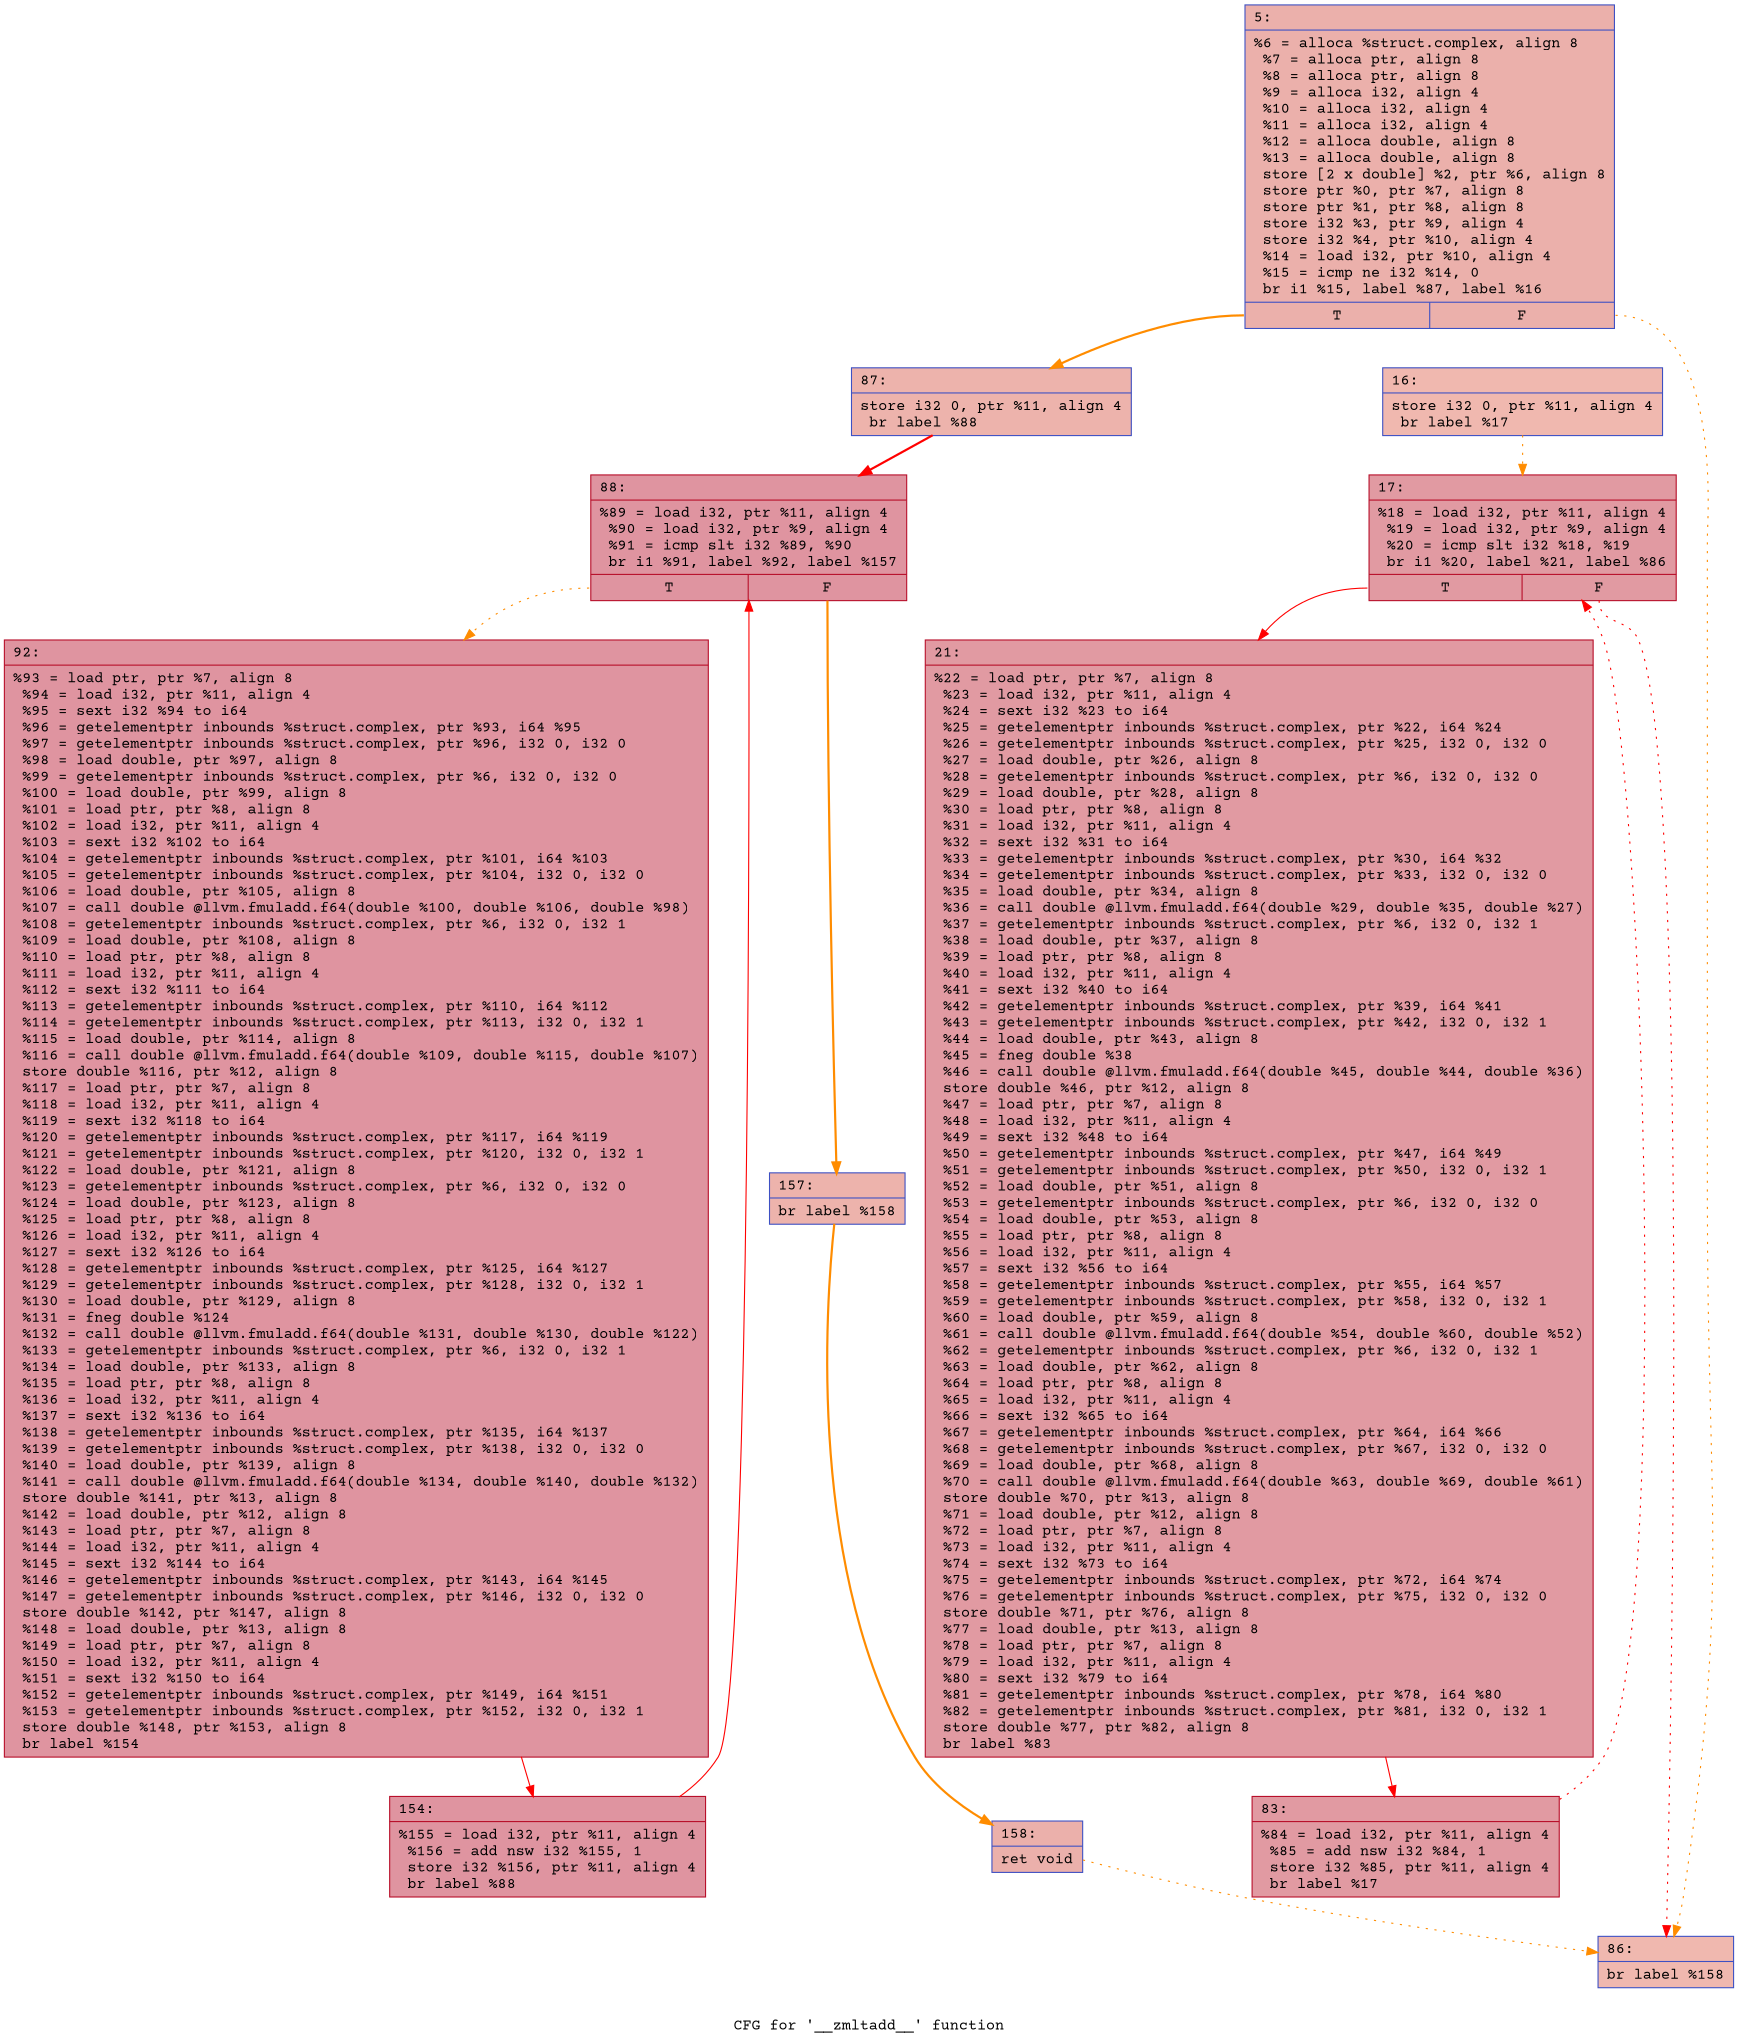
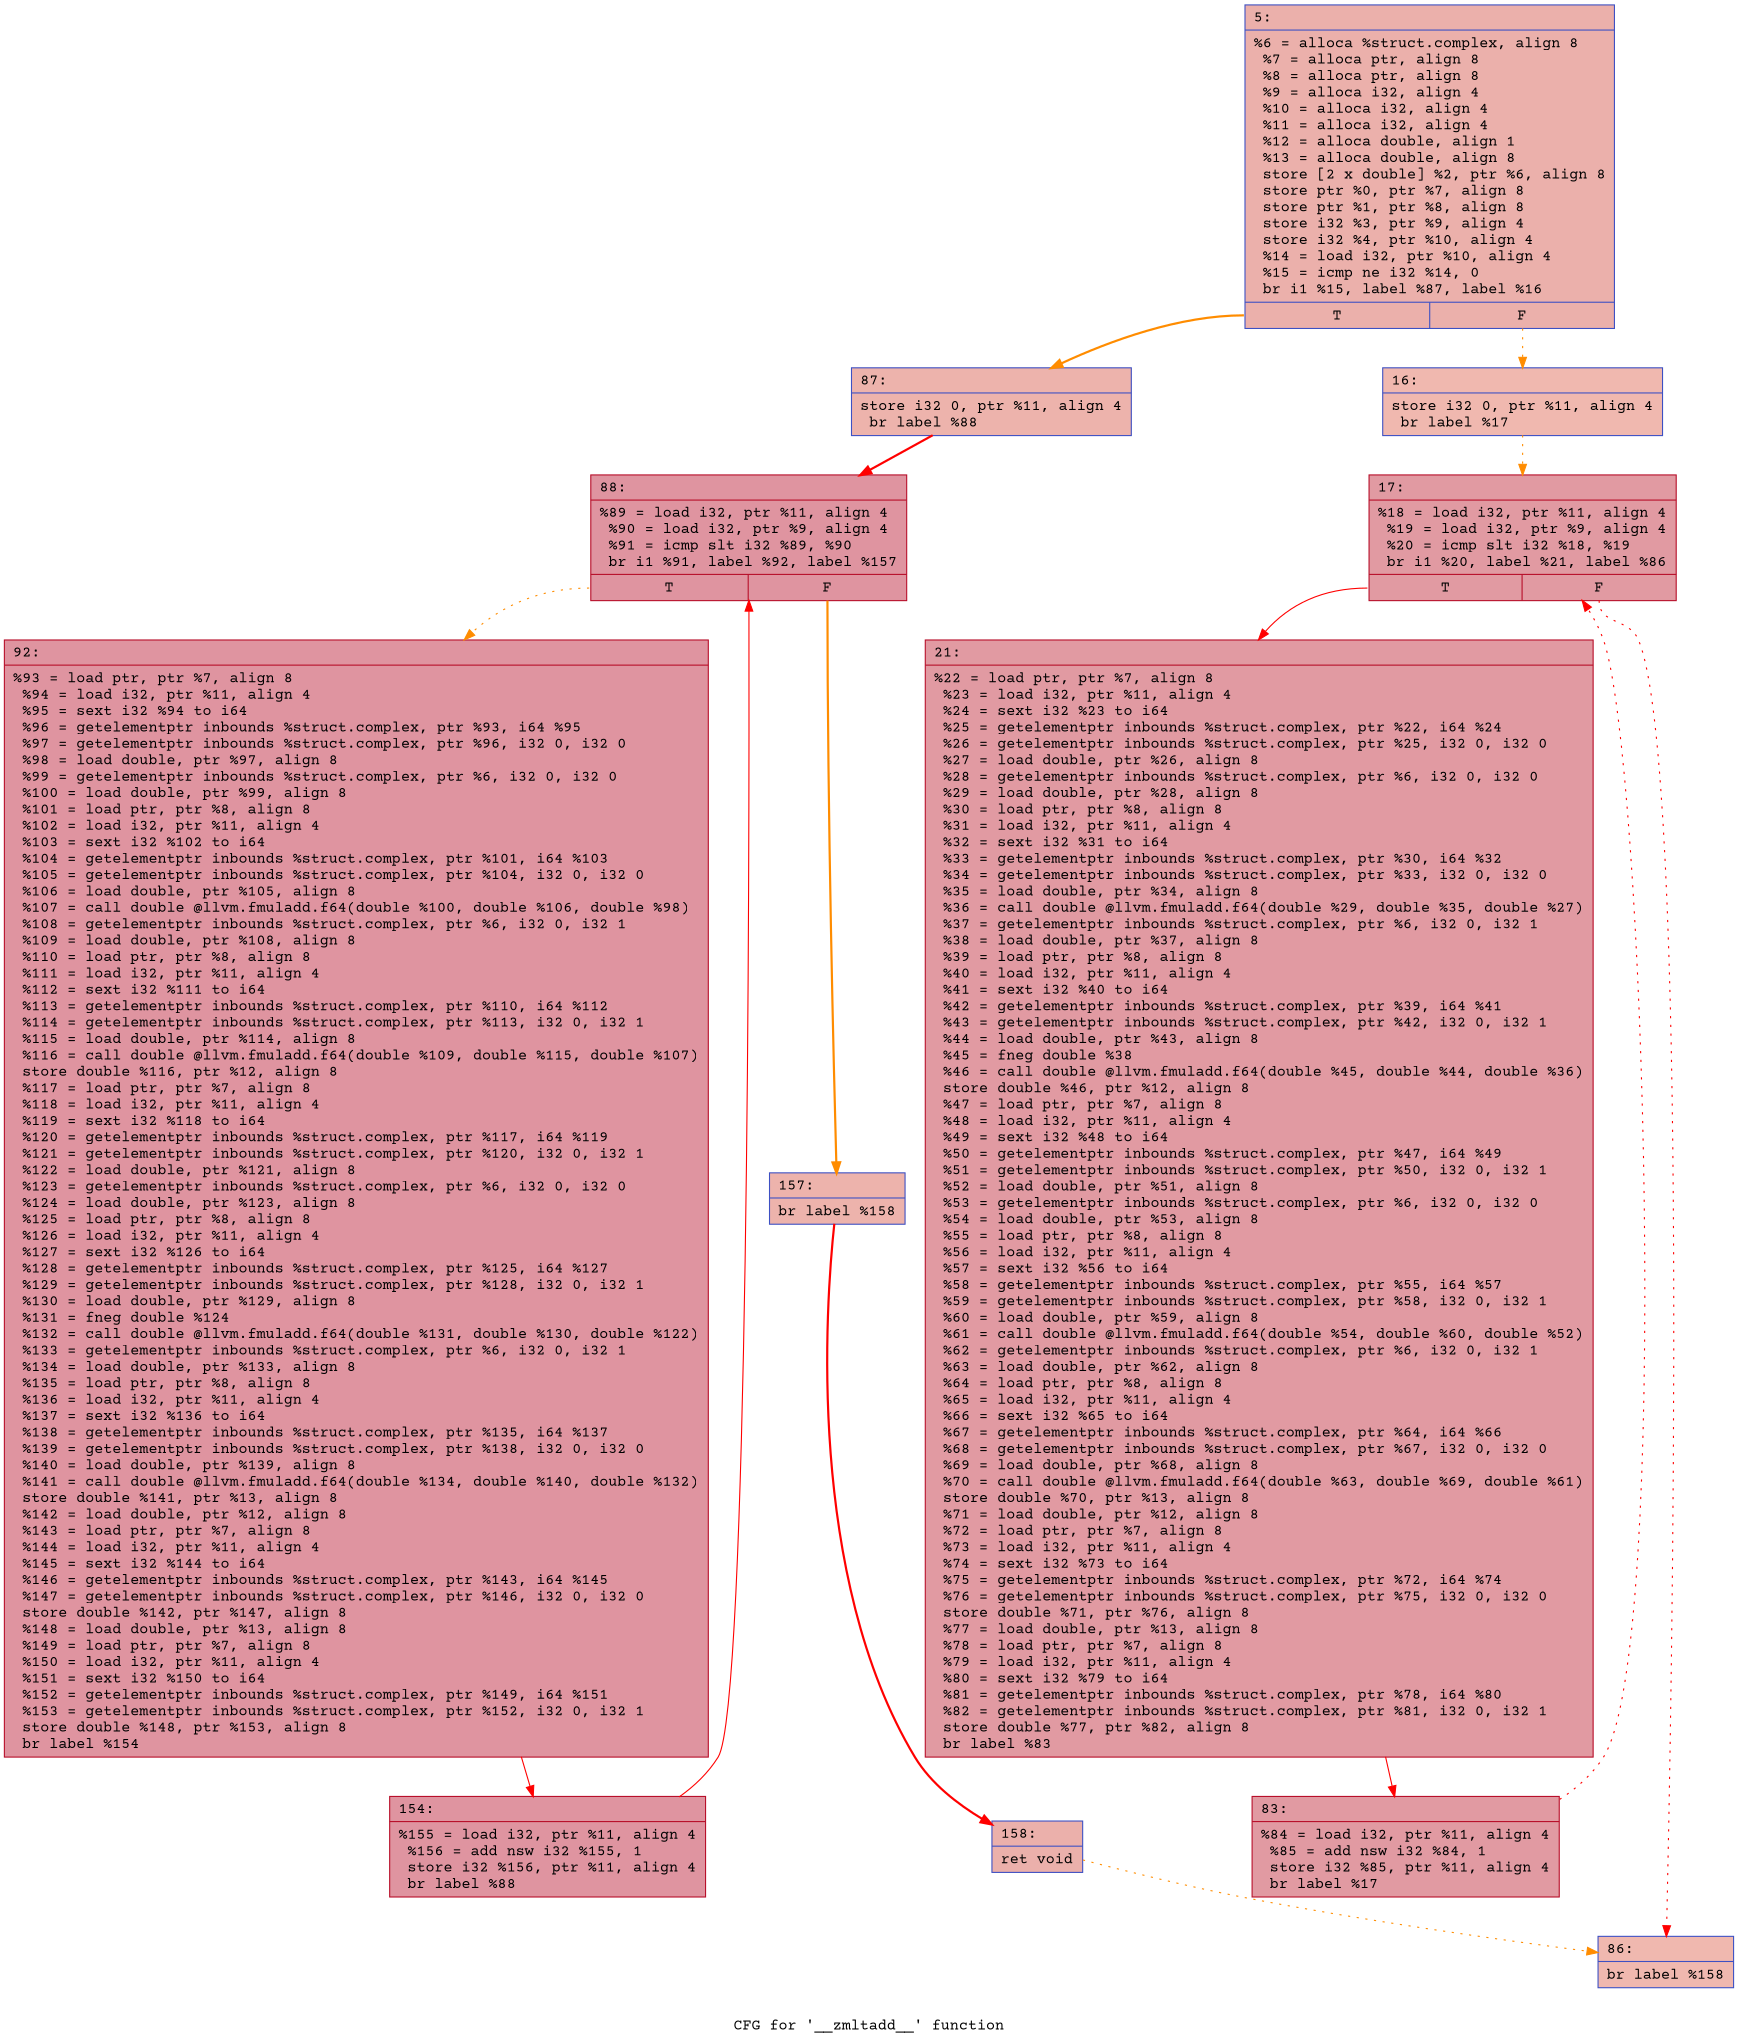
node "5:": text "%12 = alloca double, align 8" -> "%12 = alloca double, align 1"
edge "5:" -> "86:": now "5:" -> "16:"
edge "157:" -> "158:": color darkorange -> red
